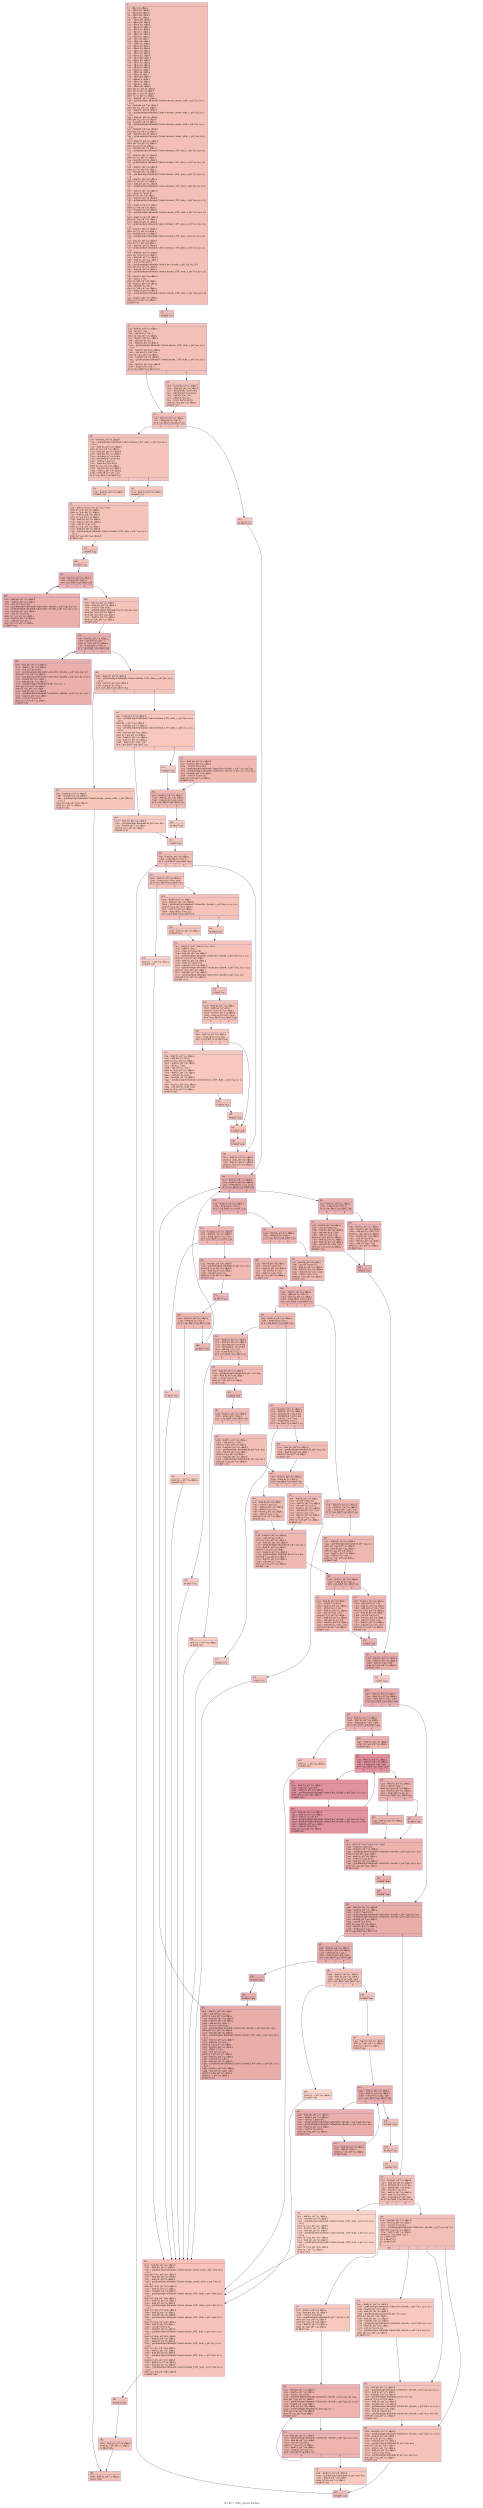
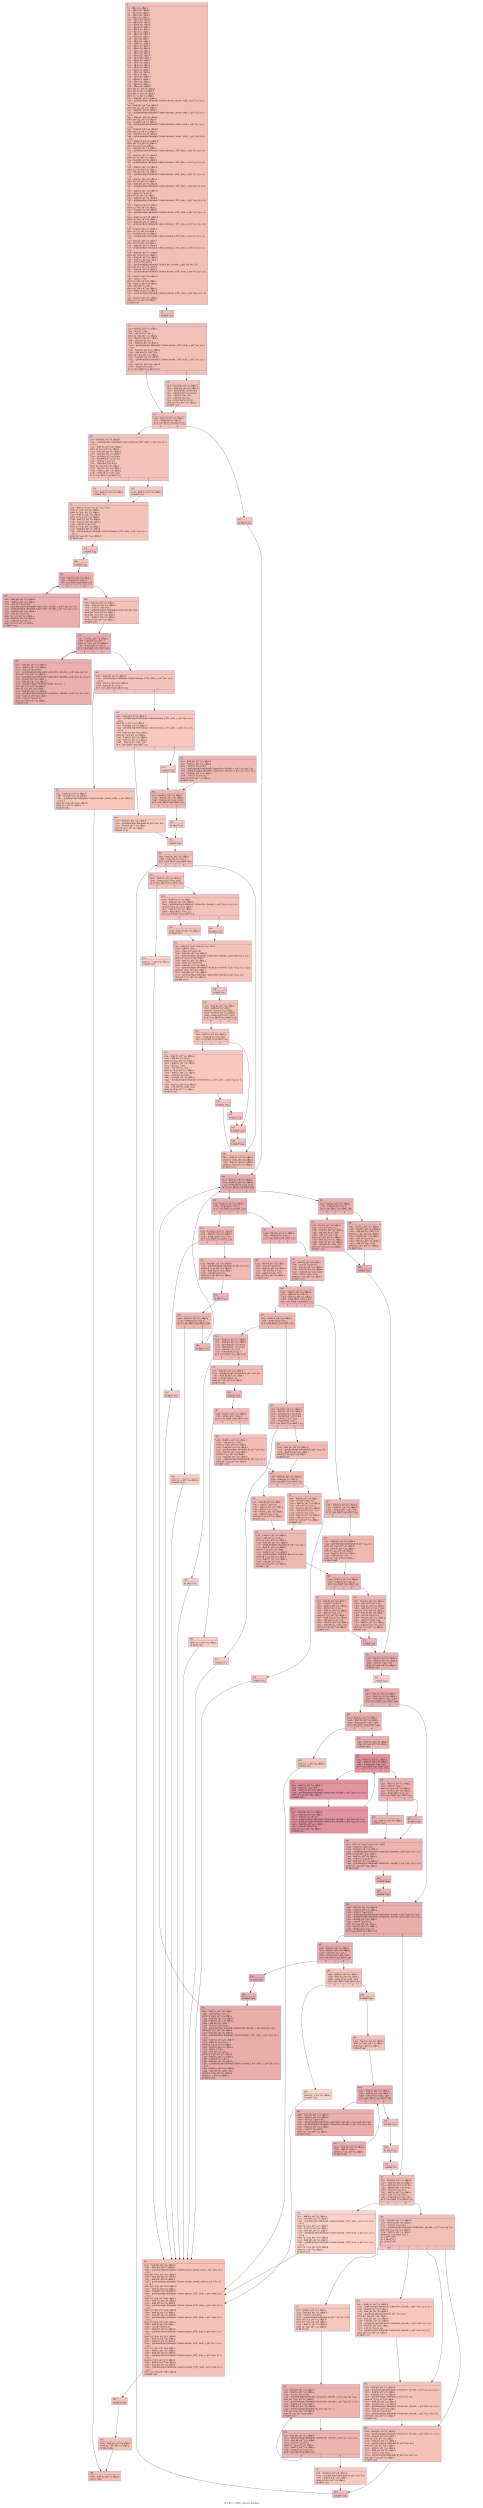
edge "648:" -> "649:": now "645:" -> "649:"
